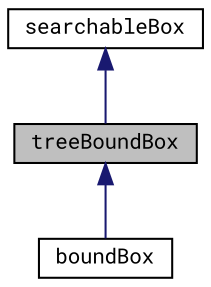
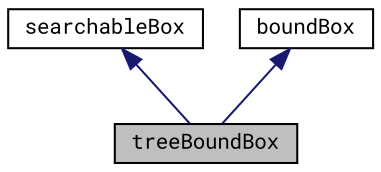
edge "boundBox" -> "treeBoundBox": reversed
